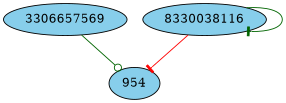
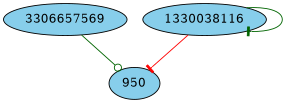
node "8330038116": label "8330038116" -> "1330038116"
node "954": label "954" -> "950"
